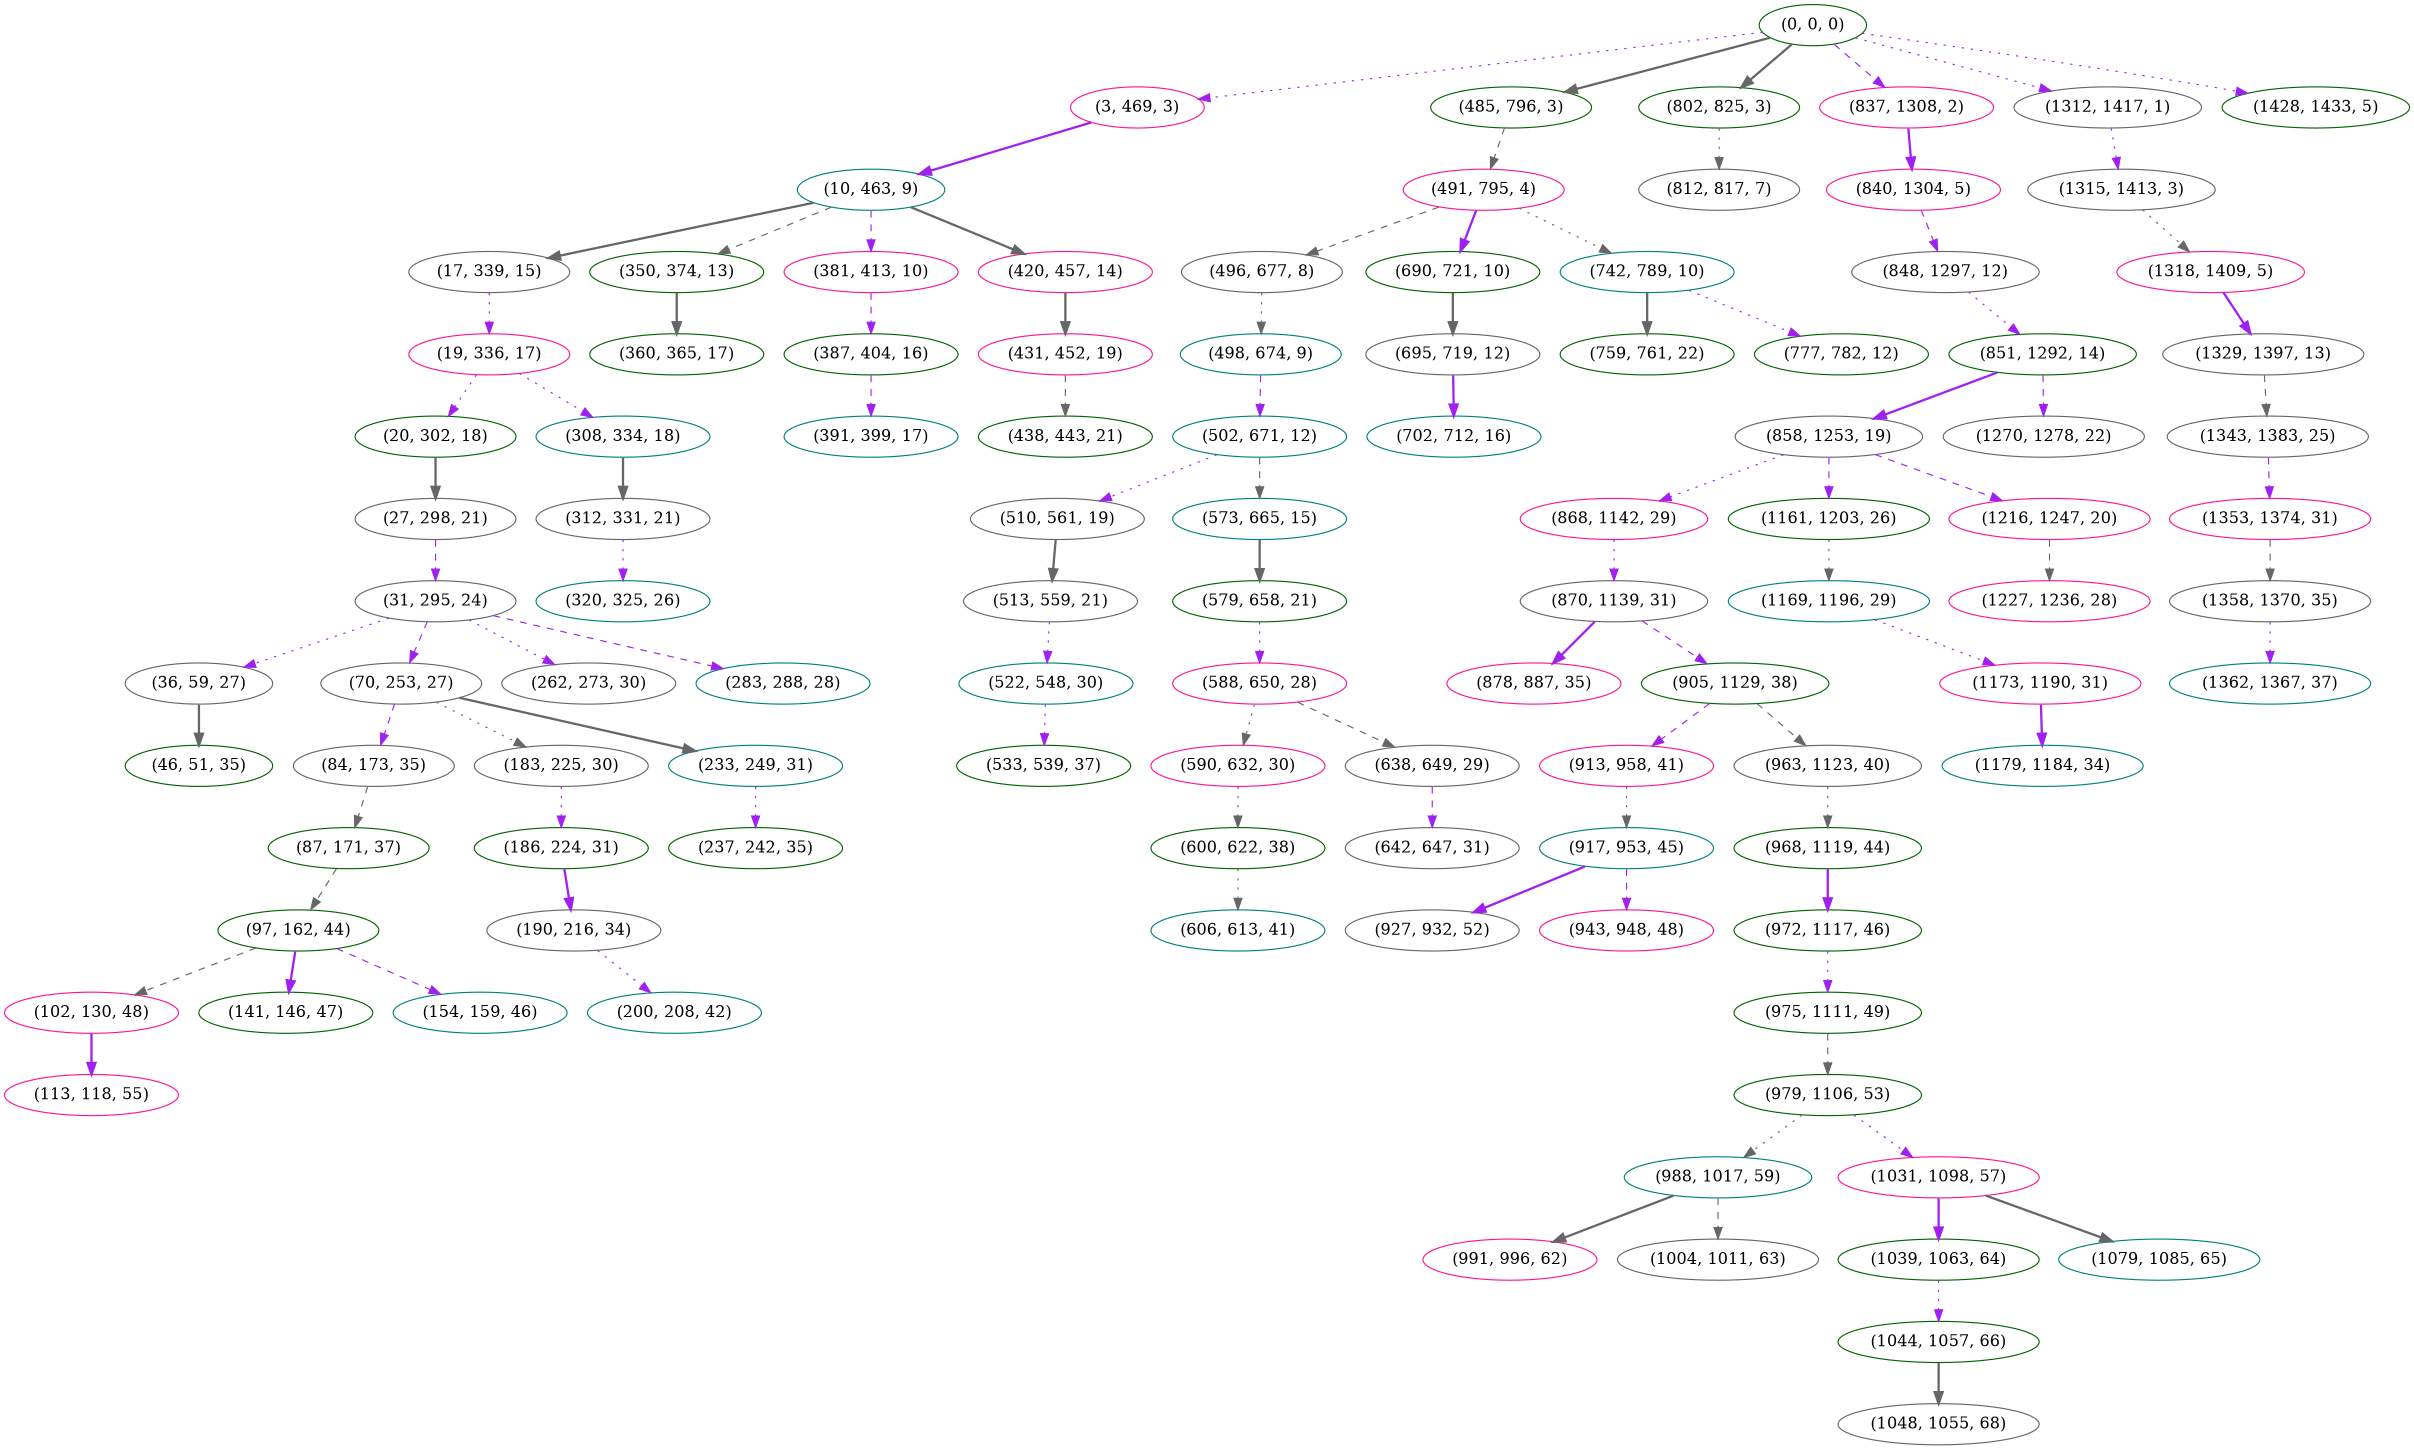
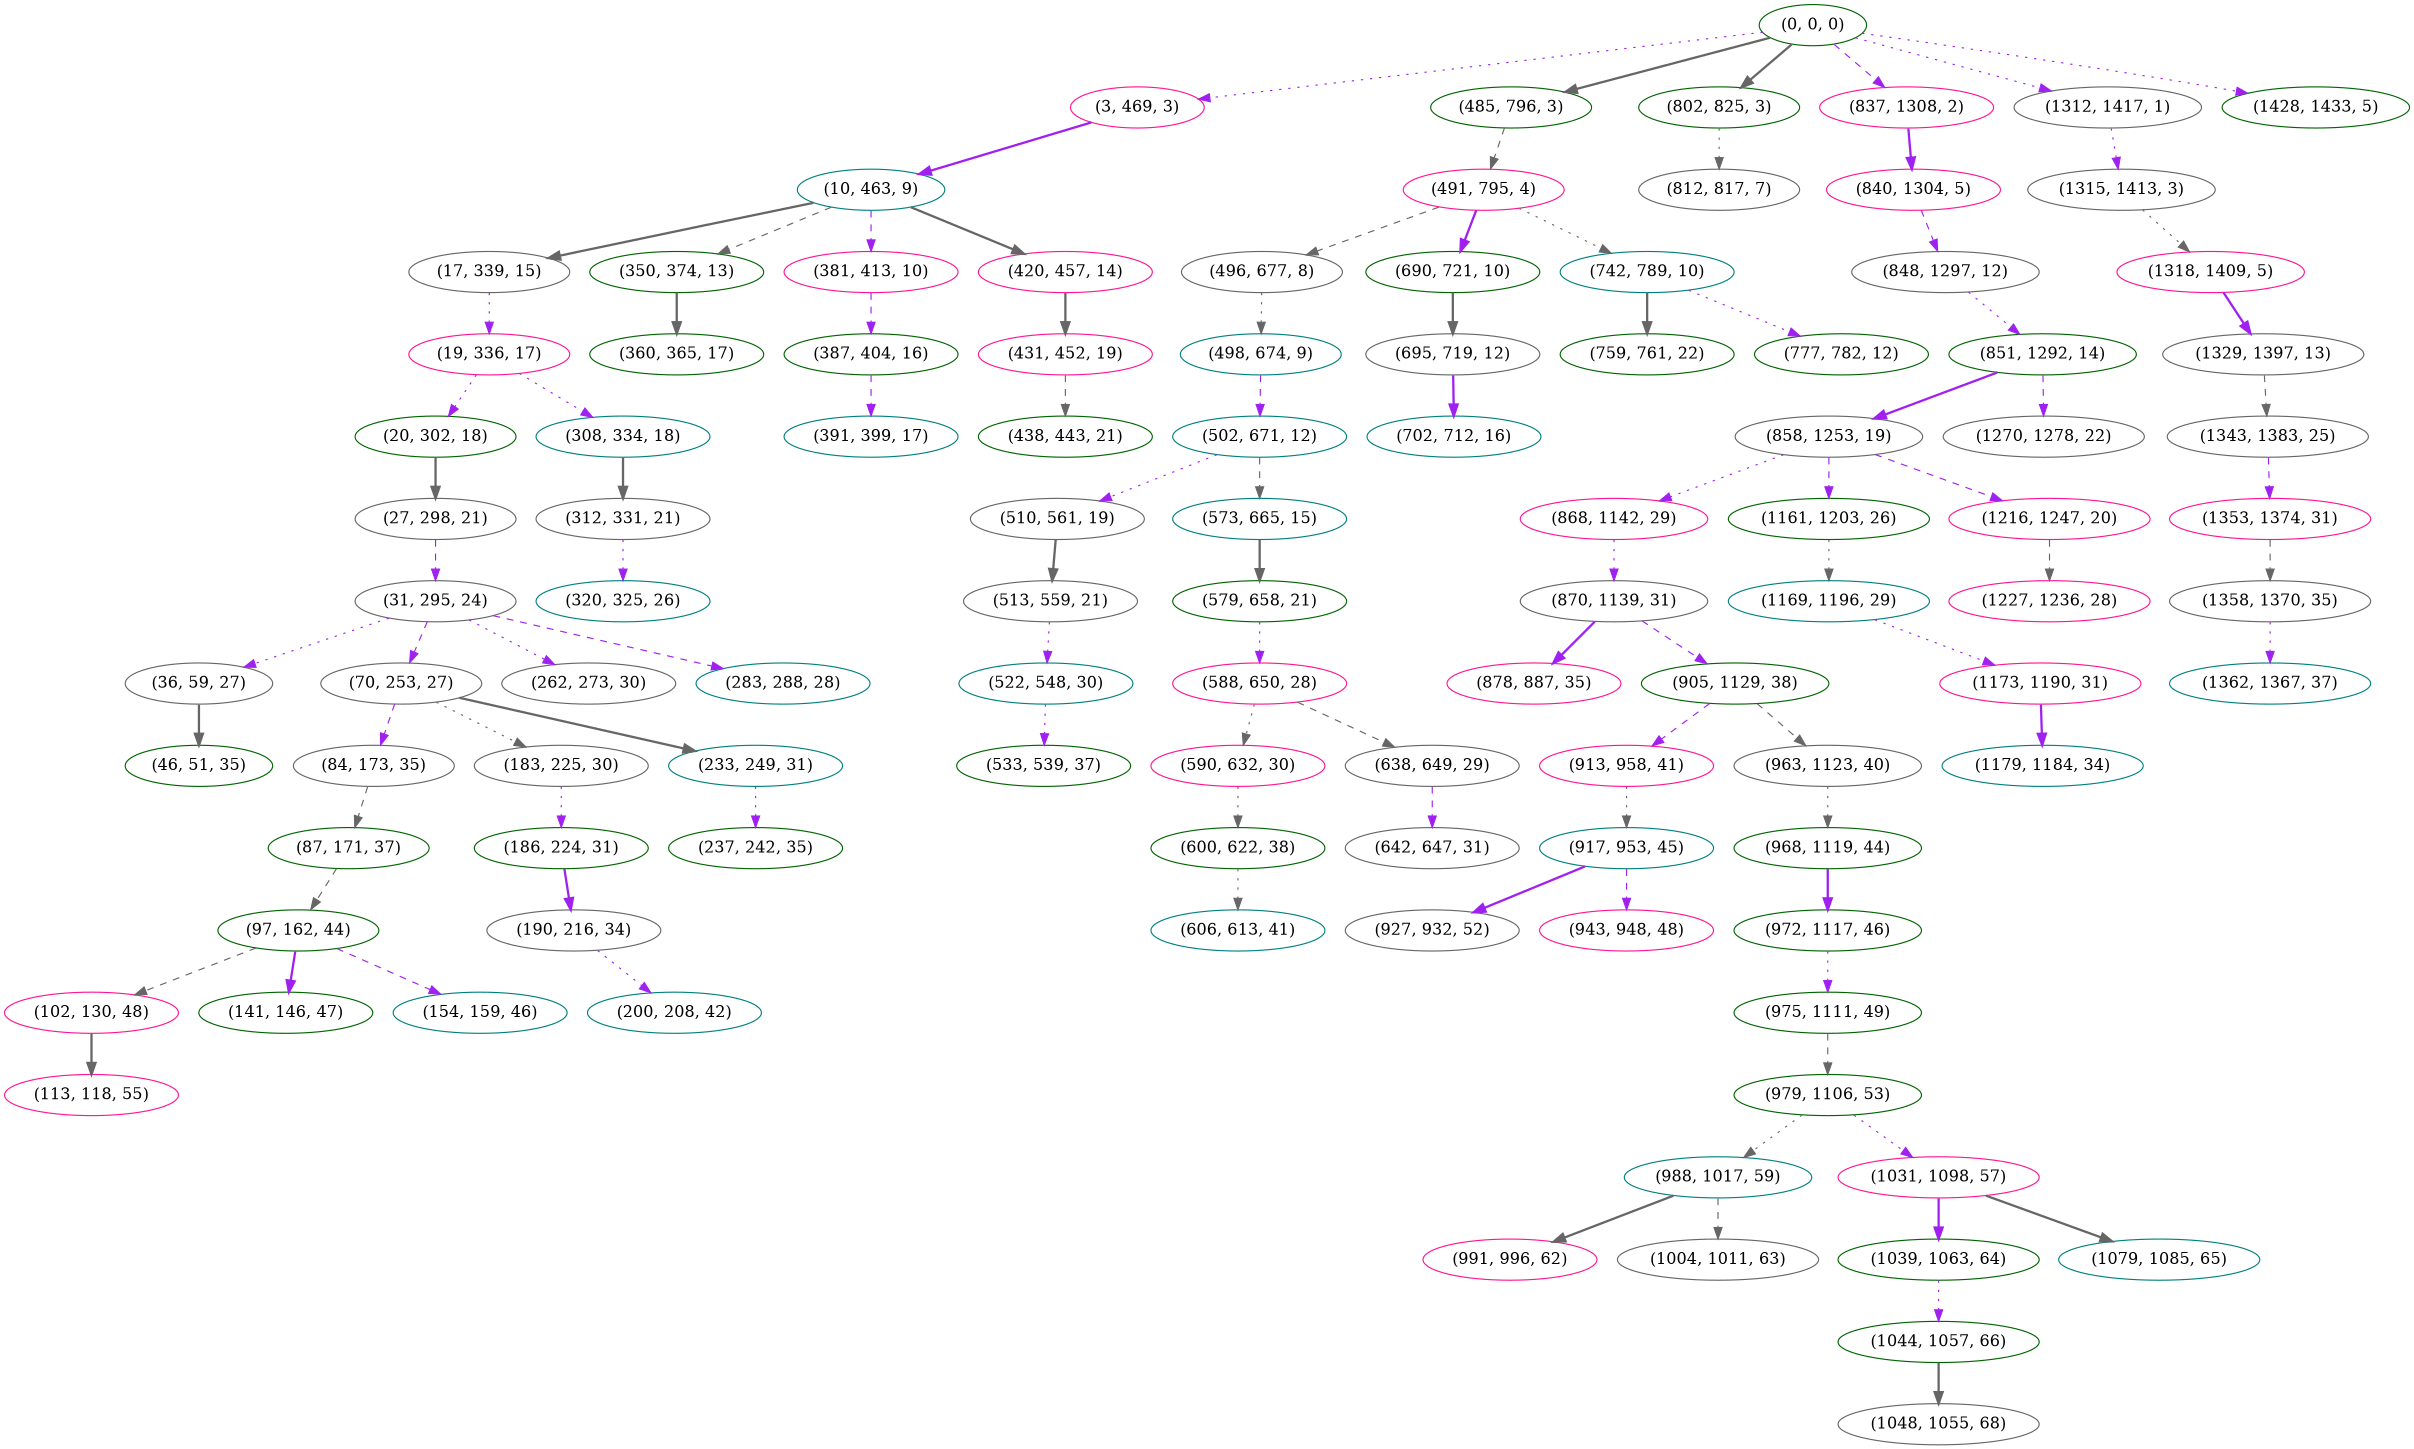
edge "(102, 130, 48)" -> "(113, 118, 55)": color purple -> gray40
